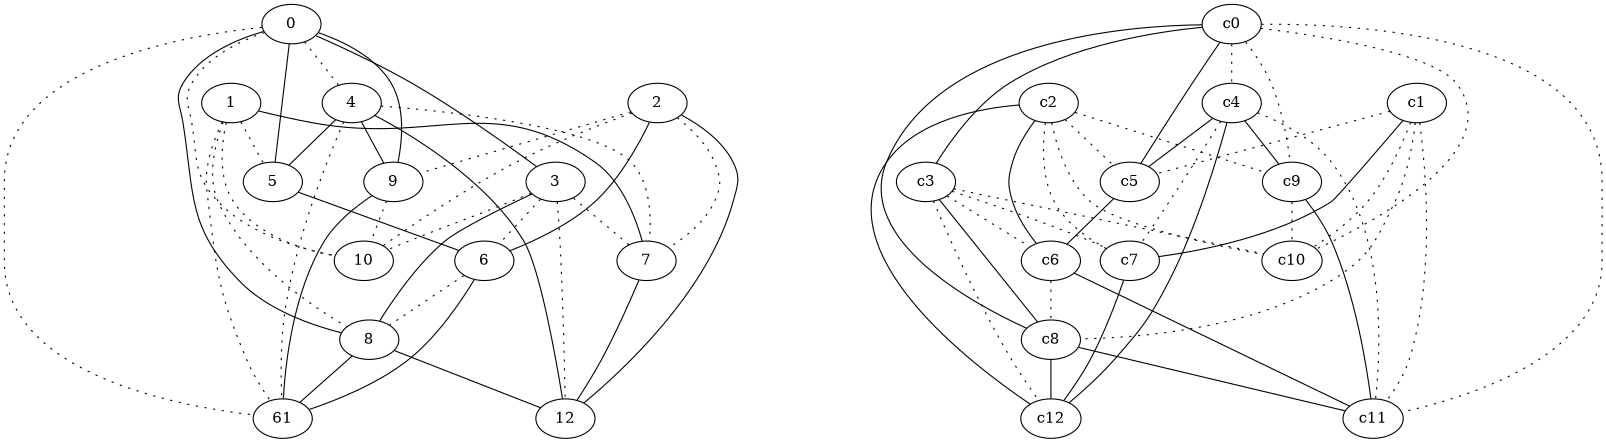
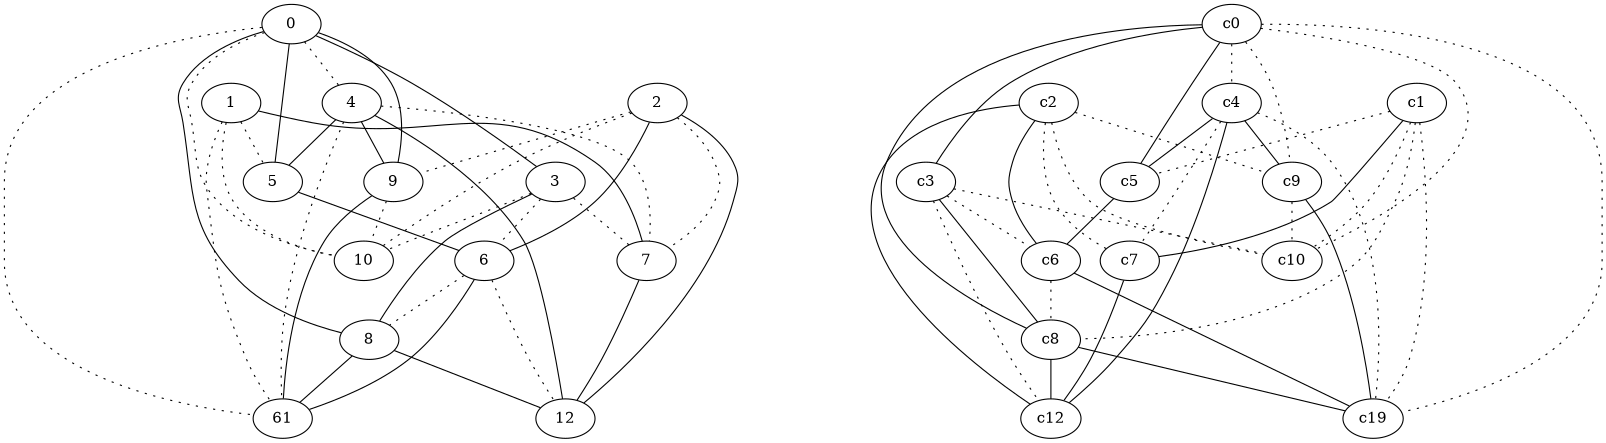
edge "c2" -- "c5": removed
edge "c3" -- "c7": removed
edge "1" -- "8": removed
edge "3" -- "12": now "6" -- "12"
node "c11": label "c11" -> "c19"
